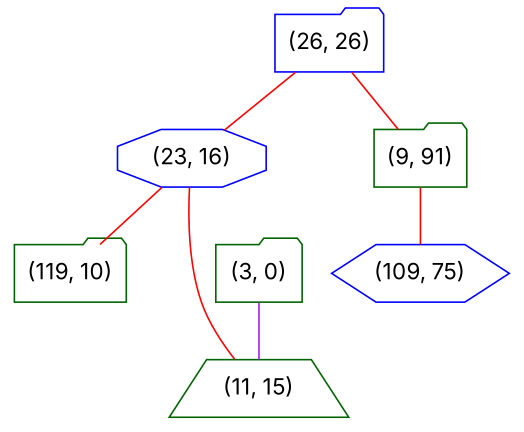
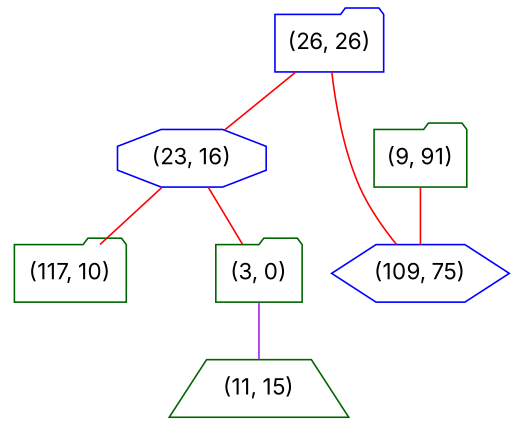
edge "(26, 26)" -- "(9, 91)": now "(26, 26)" -- "(109, 75)"
node "(119, 10)": label "(119, 10)" -> "(117, 10)"
edge "(23, 16)" -- "(11, 15)": now "(23, 16)" -- "(3, 0)"
